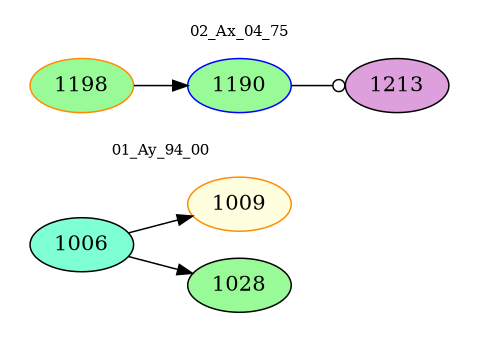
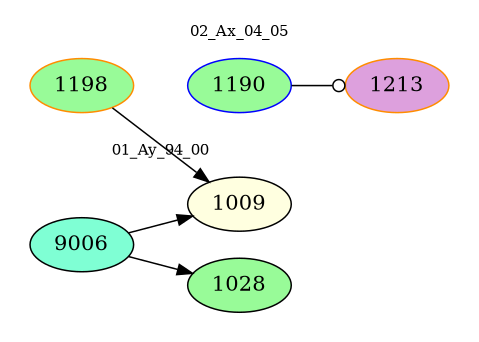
cluster "02_Ax_04_75": label "02_Ax_04_75" -> "02_Ax_04_05"
edge "1198" -> "1190": now "1198" -> "1009"
node "1213": color black -> darkorange
node "1009": color darkorange -> black
node "1006": label "1006" -> "9006"
